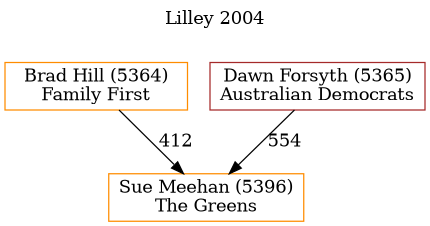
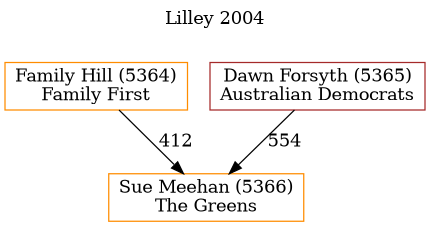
node "Brad Hill (5364) Family First": label "Brad Hill (5364) Family First" -> "Family Hill (5364) Family First"
node "Sue Meehan (5396) The Greens": label "Sue Meehan (5396) The Greens" -> "Sue Meehan (5366) The Greens"
